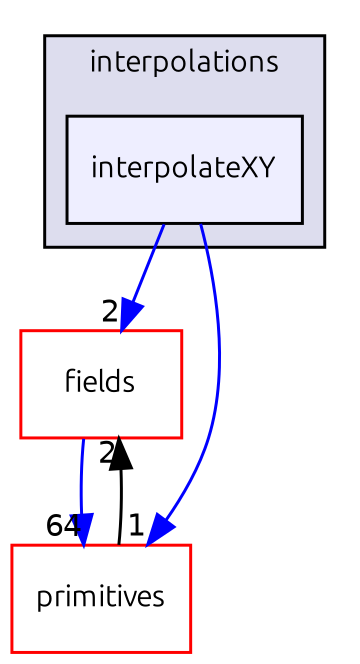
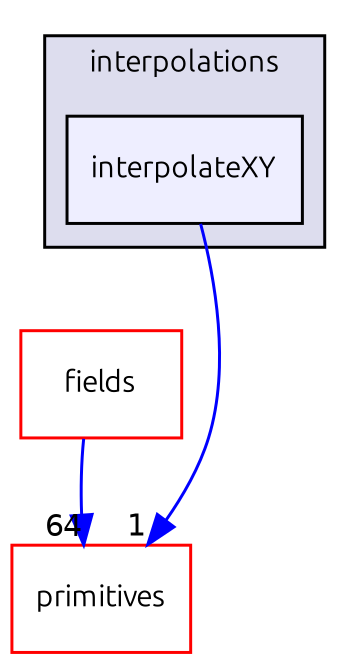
edge "interpolateXY" -> "fields": removed
edge "primitives" -> "fields": removed
